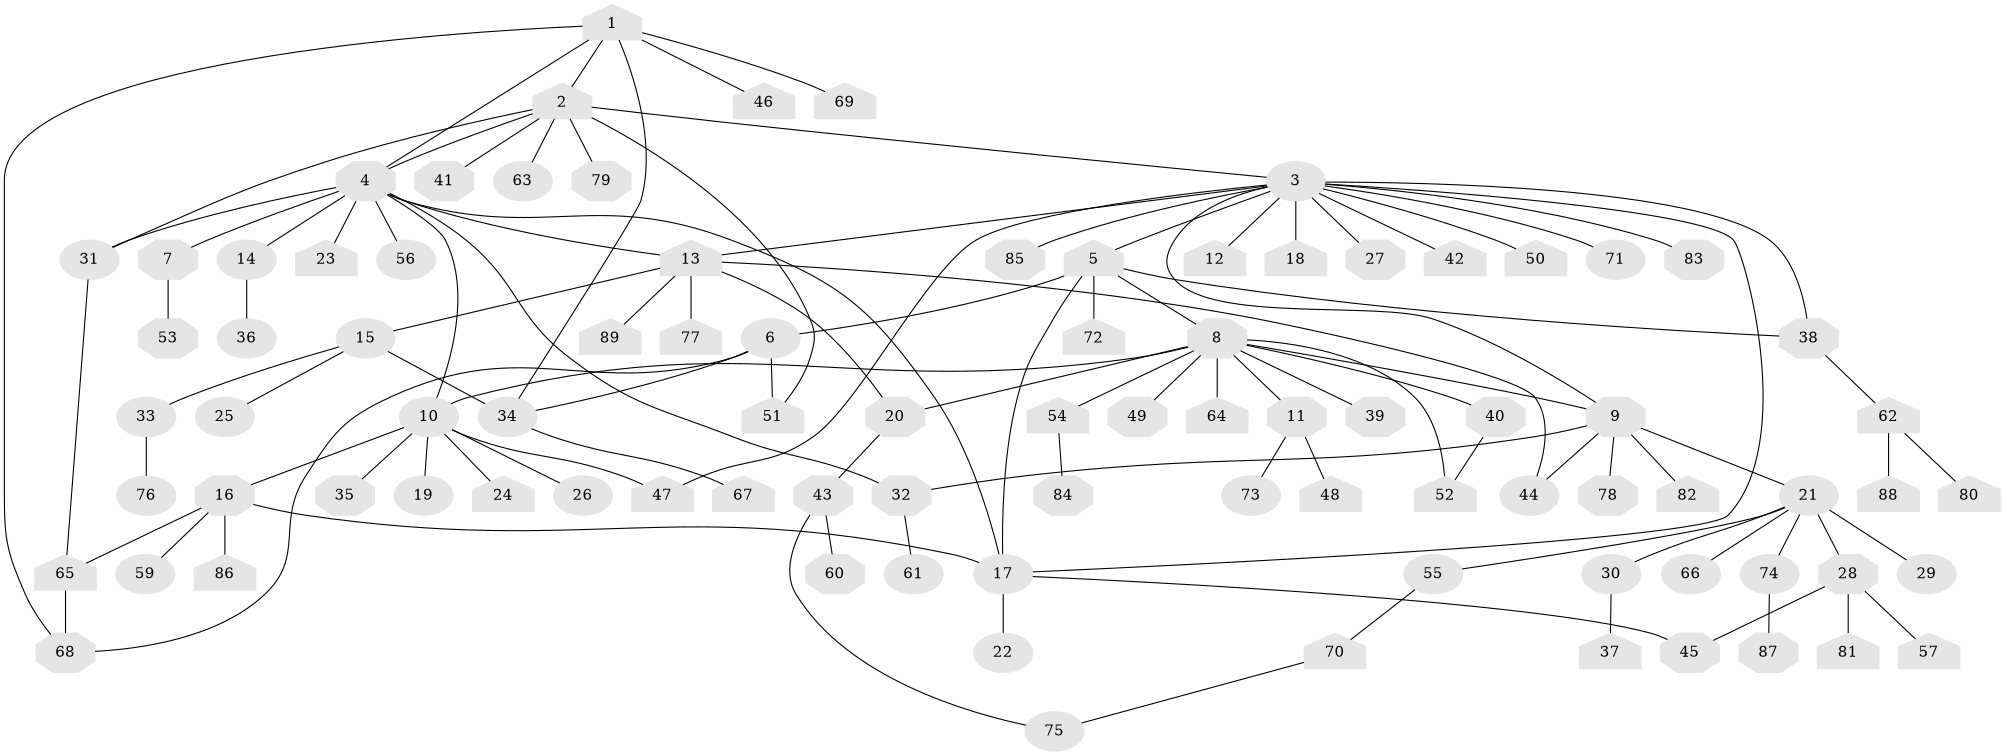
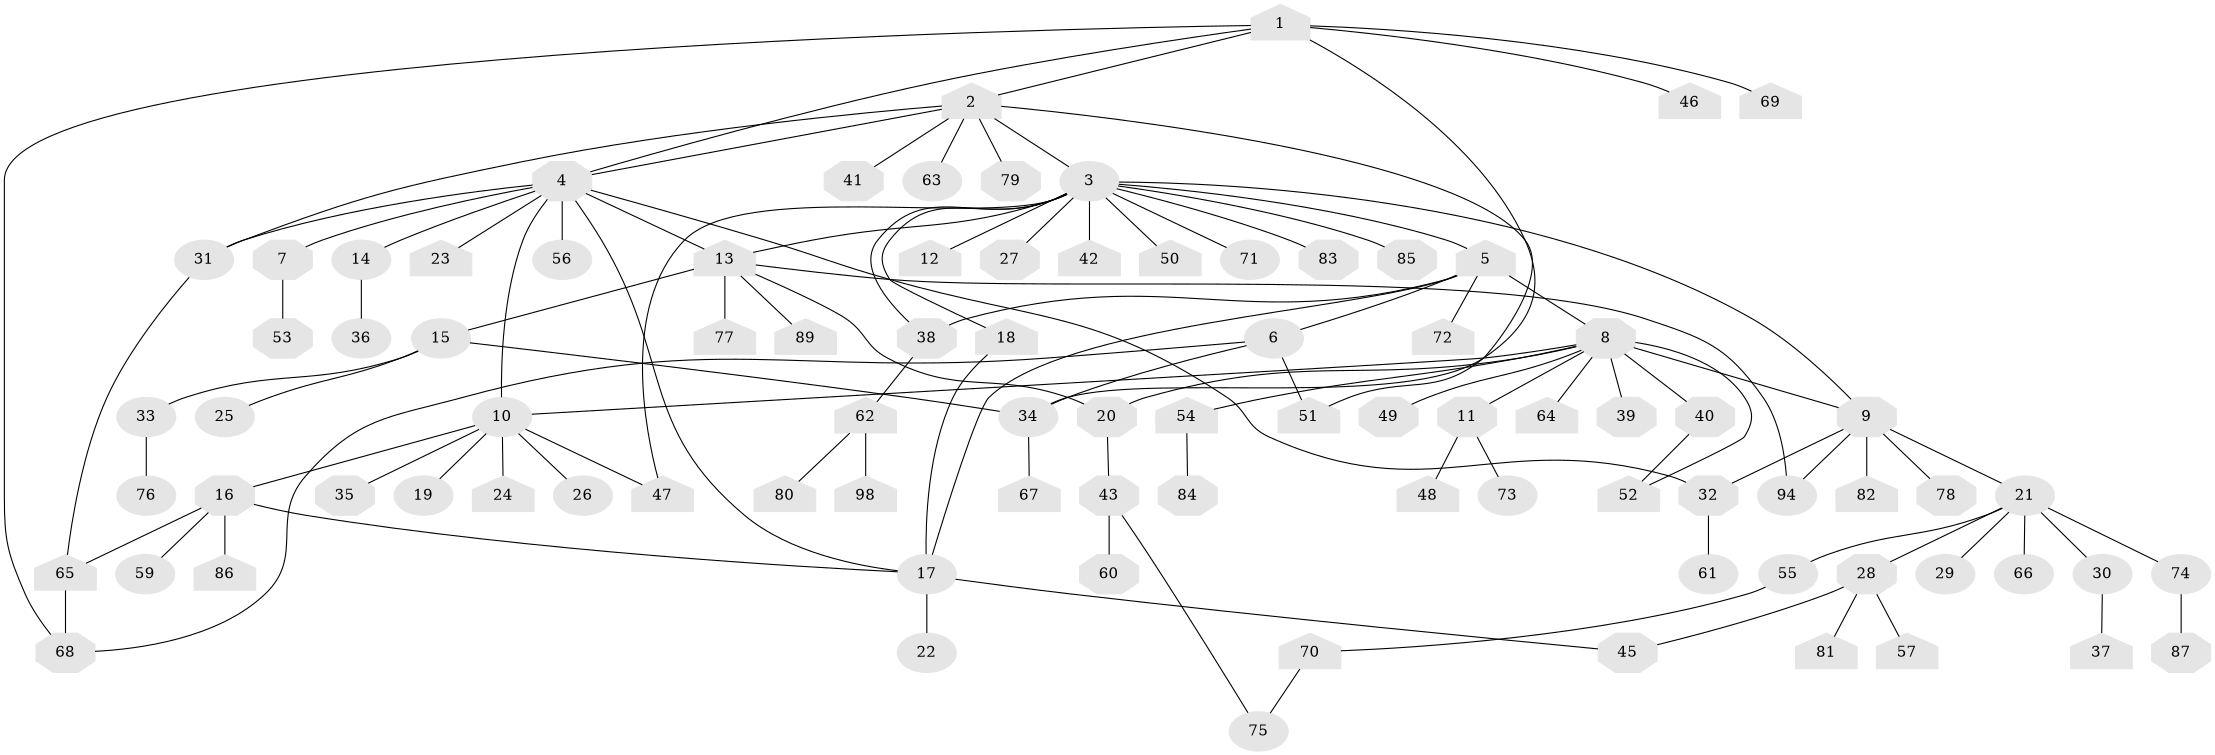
node "44": label "44" -> "94"
node "88": label "88" -> "98"
edge "3" -- "17": now "18" -- "17"
